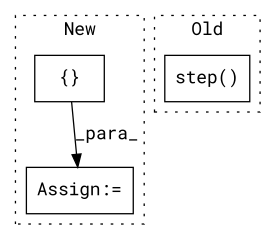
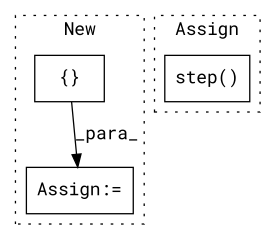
cluster "Old": label "Old" -> "Assign"
